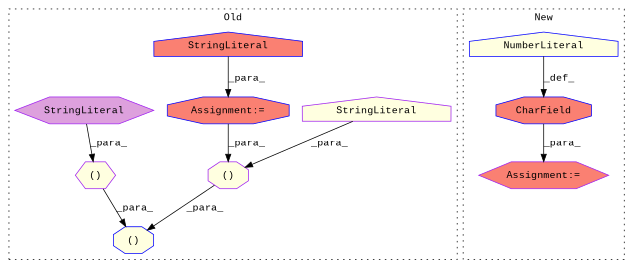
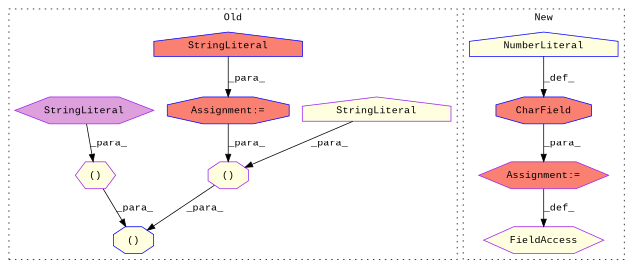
node "FieldAccess": added
